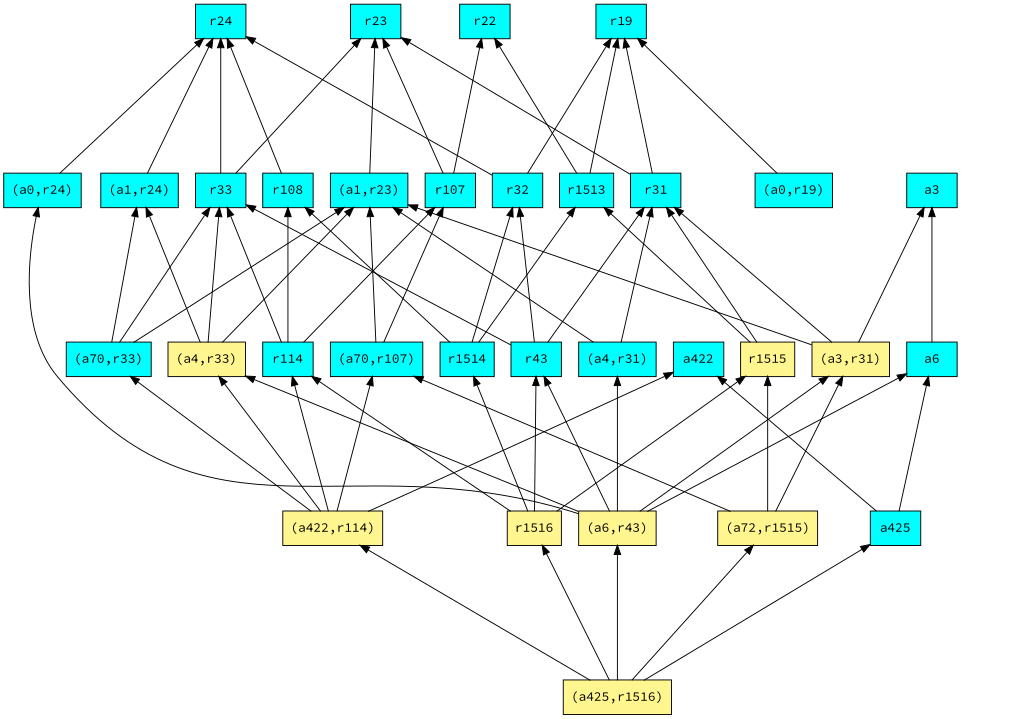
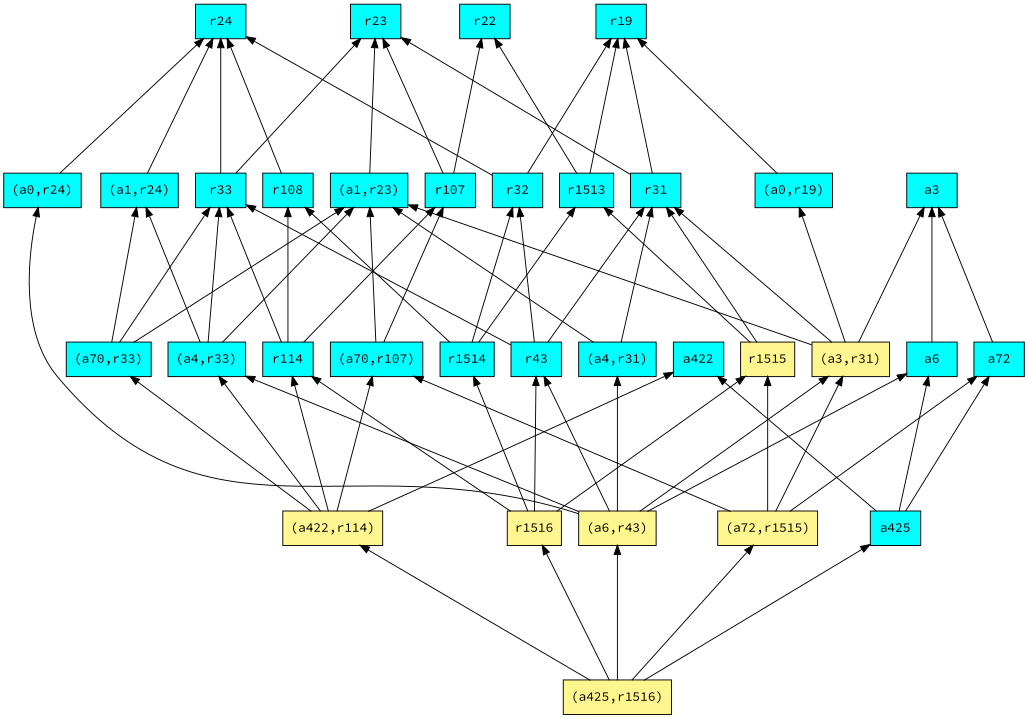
edge "(a3,r31)" -> "(a0,r19)": added
node "(a4,r33)": fillcolor khaki1 -> cyan
node "a72": added
